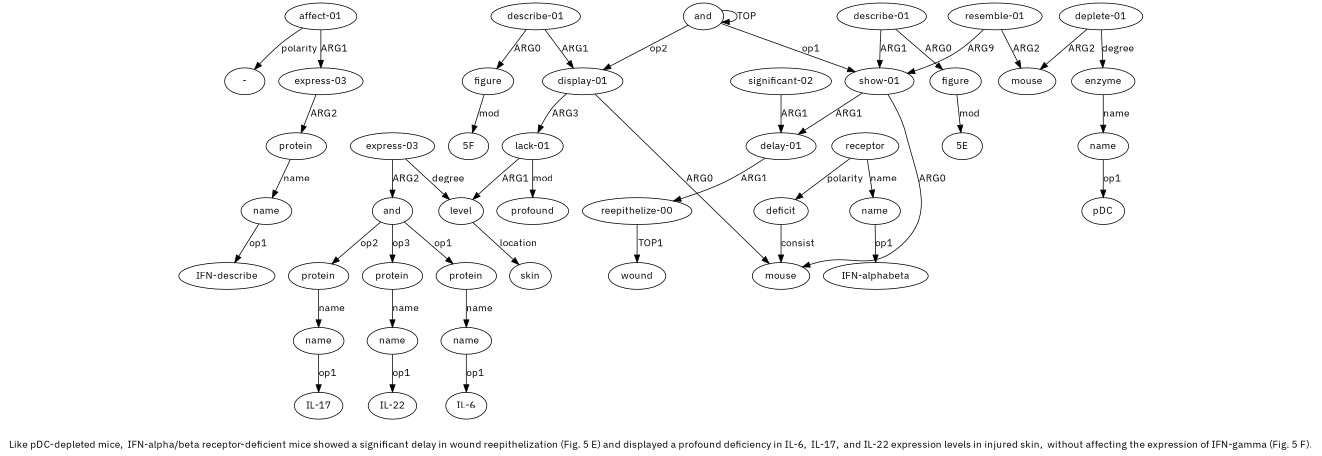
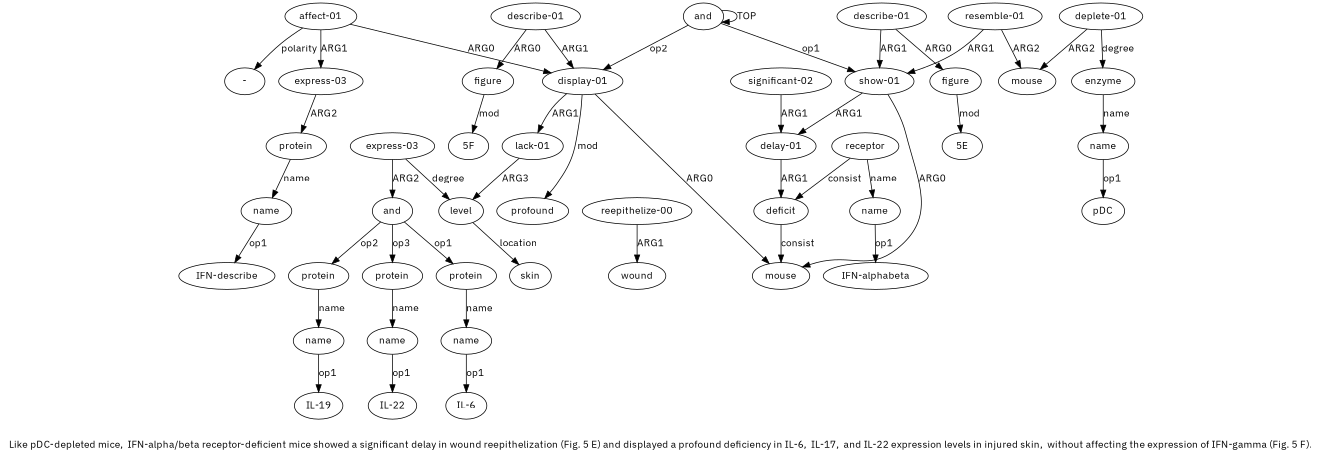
edge "affect-01" -> "display-01": added, label "ARG0"
edge "resemble-01" -> "show-01": label "ARG9" -> "ARG1"
edge "display-01" -> "lack-01": label "ARG3" -> "ARG1"
edge "lack-01" -> "profound": now "display-01" -> "profound"
edge "lack-01" -> "level": label "ARG1" -> "ARG3"
edge "receptor" -> "deficit": label "polarity" -> "consist"
edge "delay-01" -> "reepithelize-00": now "delay-01" -> "deficit"
edge "reepithelize-00" -> "wound": label "TOP1" -> "ARG1"
node "IL-17": label "IL-17" -> "IL-19"
